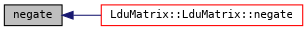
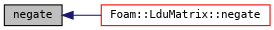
node "LduMatrix::LduMatrix::negate": label "LduMatrix::LduMatrix::negate" -> "Foam::LduMatrix::negate"
